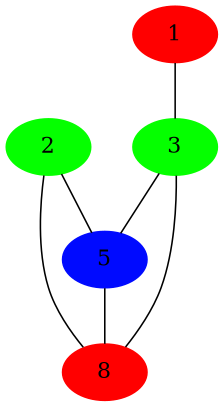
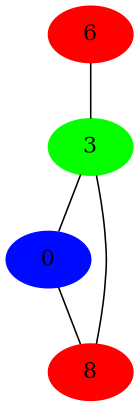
node "1": label "1" -> "6"
node "2": removed
node "5": label "5" -> "0"
